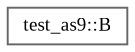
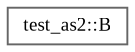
node "test_as9::B": label "test_as9::B" -> "test_as2::B"
